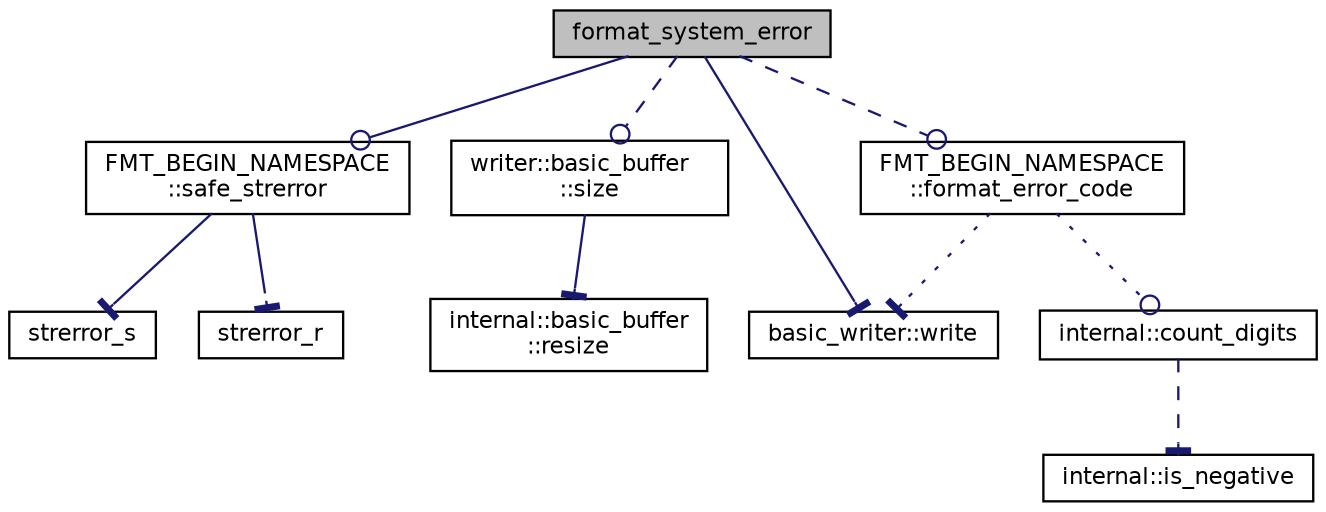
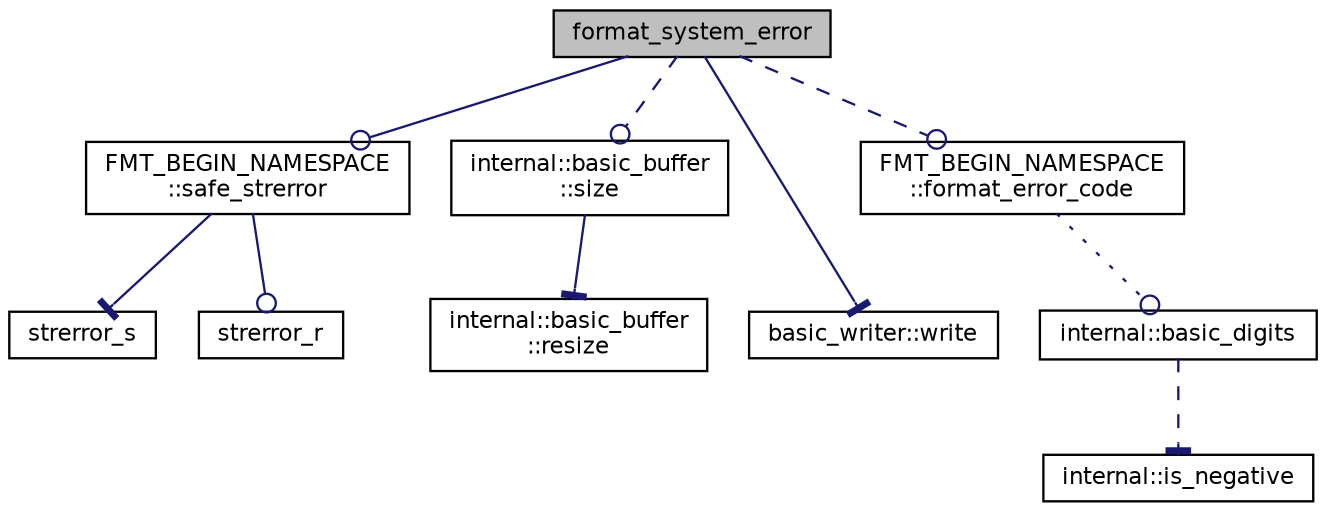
node "writer::basic_buffer ::size": label "writer::basic_buffer ::size" -> "internal::basic_buffer ::size"
edge "FMT_BEGIN_NAMESPACE ::safe_strerror" -> "strerror_r": arrowhead tee -> odot
edge "FMT_BEGIN_NAMESPACE ::format_error_code" -> "basic_writer::write": removed
node "internal::count_digits": label "internal::count_digits" -> "internal::basic_digits"
